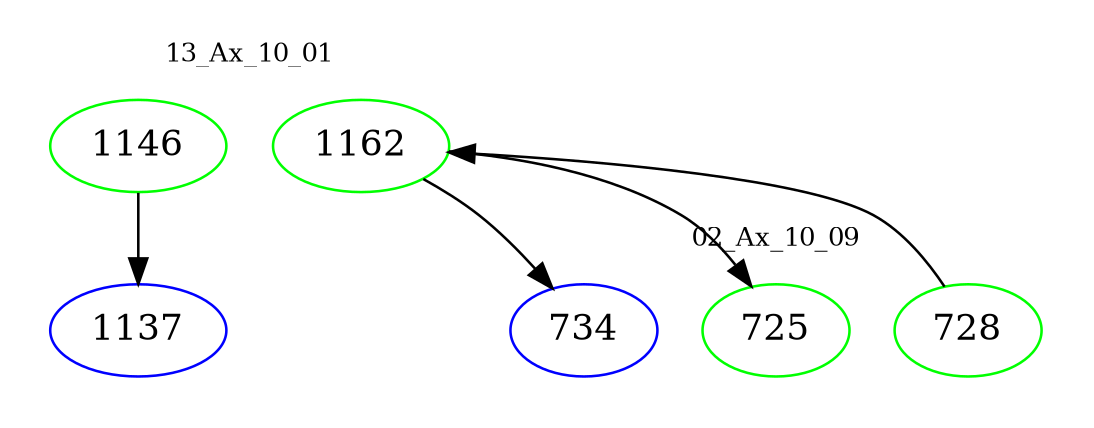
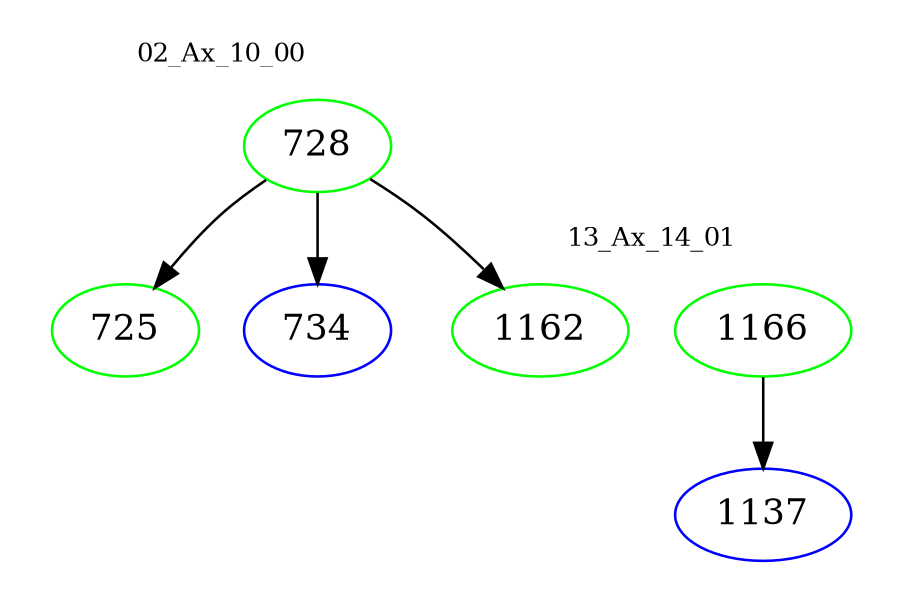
cluster "13_Ax_10_01": label "13_Ax_10_01" -> "13_Ax_14_01"
node "1146": label "1146" -> "1166"
edge "1162" -> "725": now "728" -> "725"
edge "1162" -> "734": now "728" -> "734"
cluster "02_Ax_10_09": label "02_Ax_10_09" -> "02_Ax_10_00"
